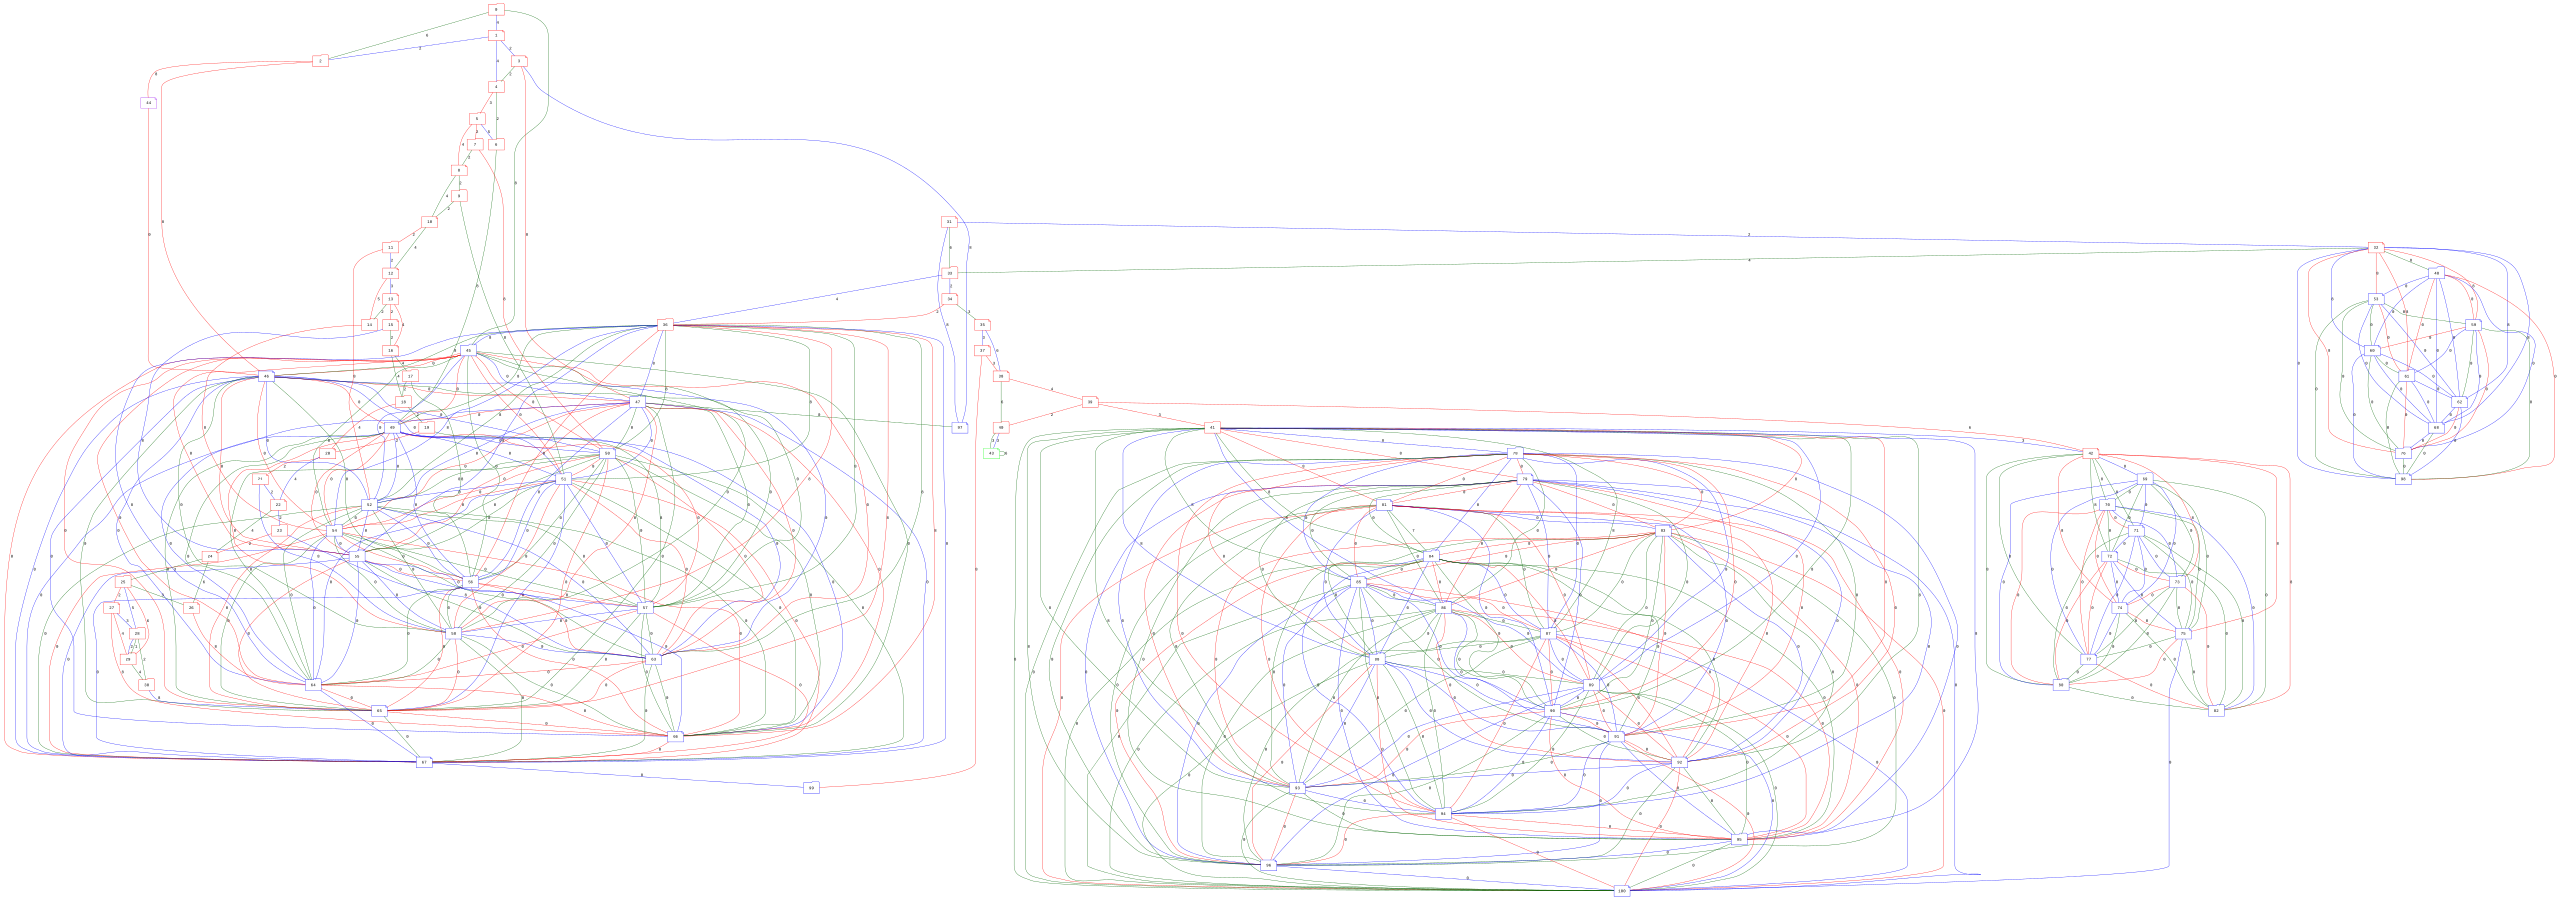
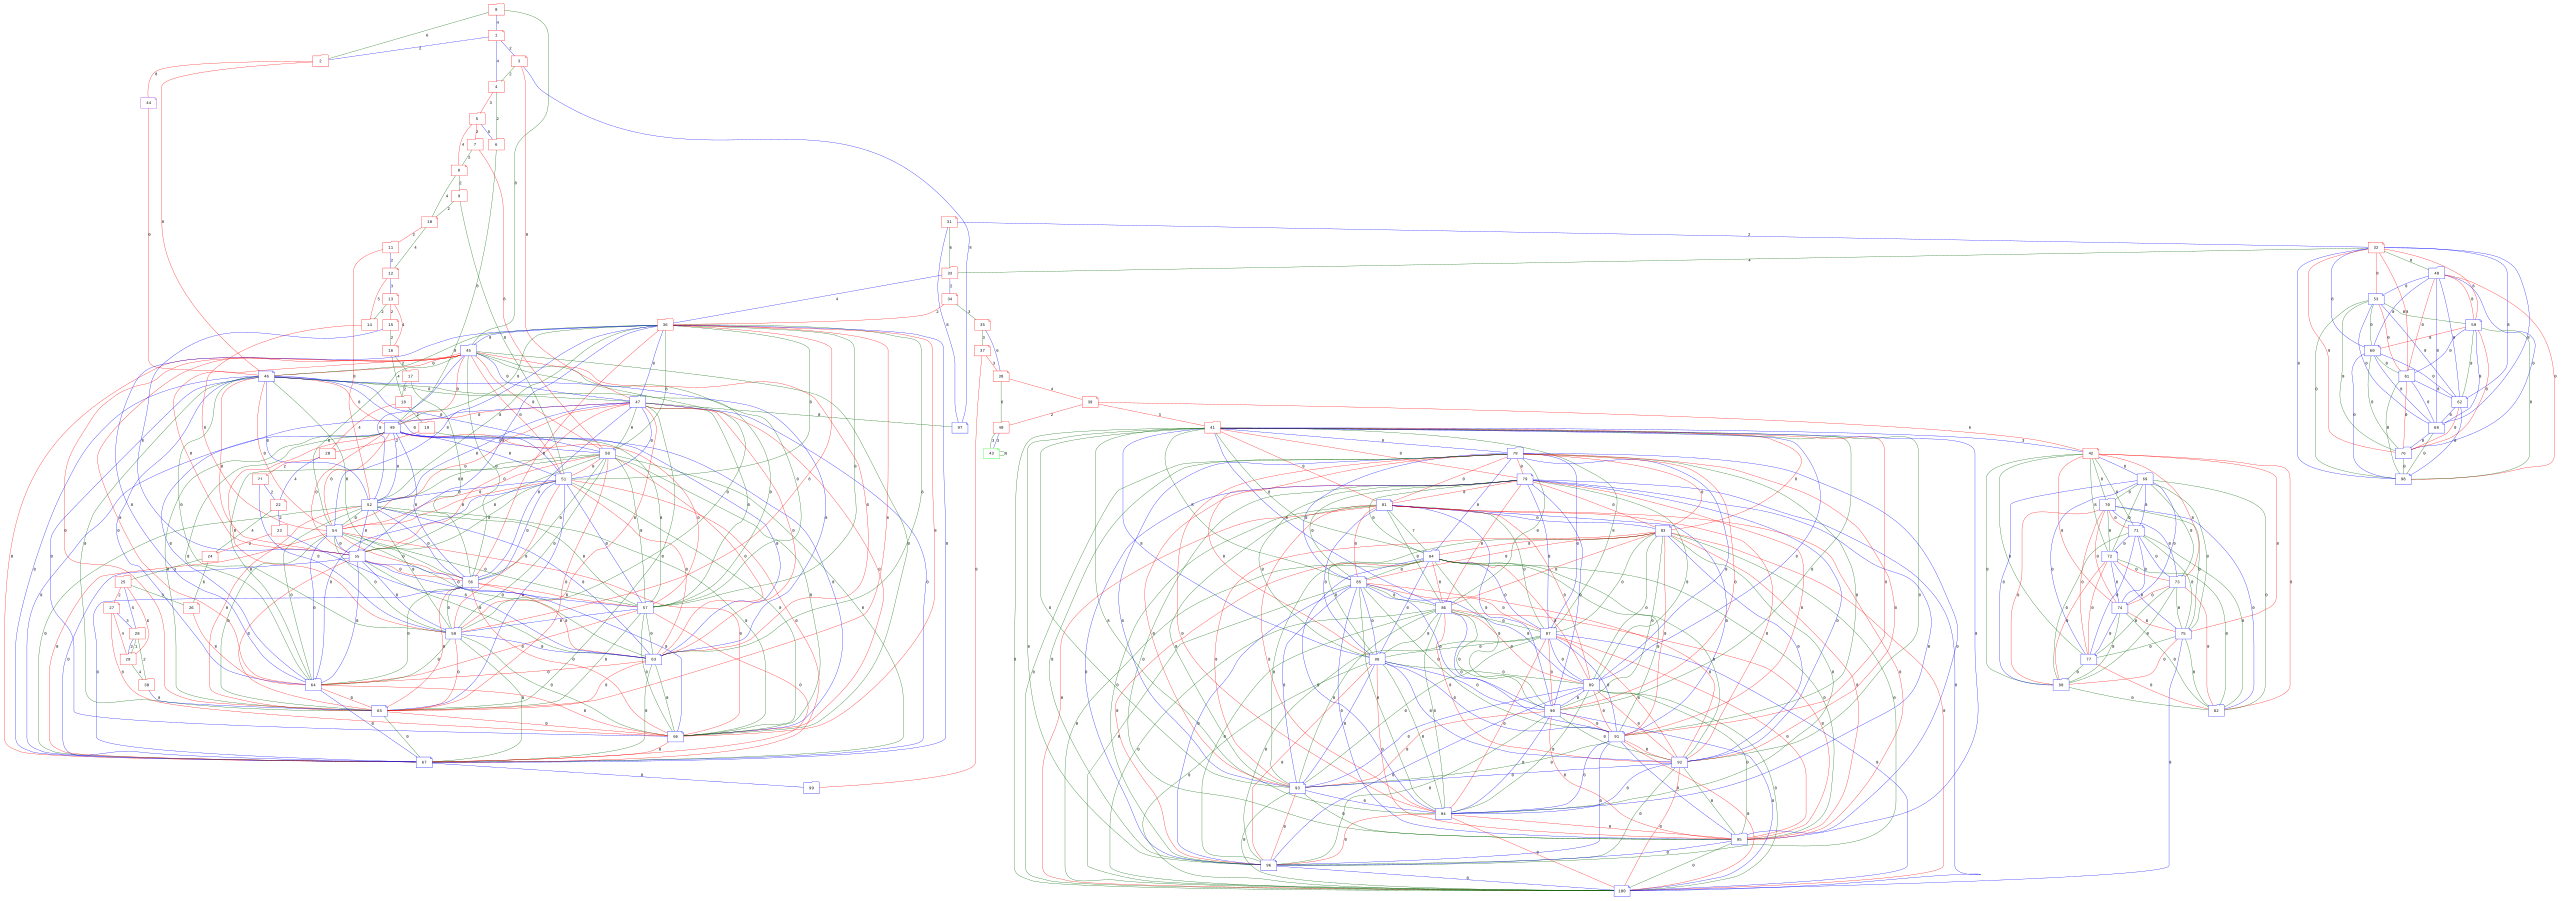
edge "35" -- "37": color blue -> darkgreen
edge "16" -- "17": label "4" -> "2"
edge "46" -- "47": color red -> darkgreen
